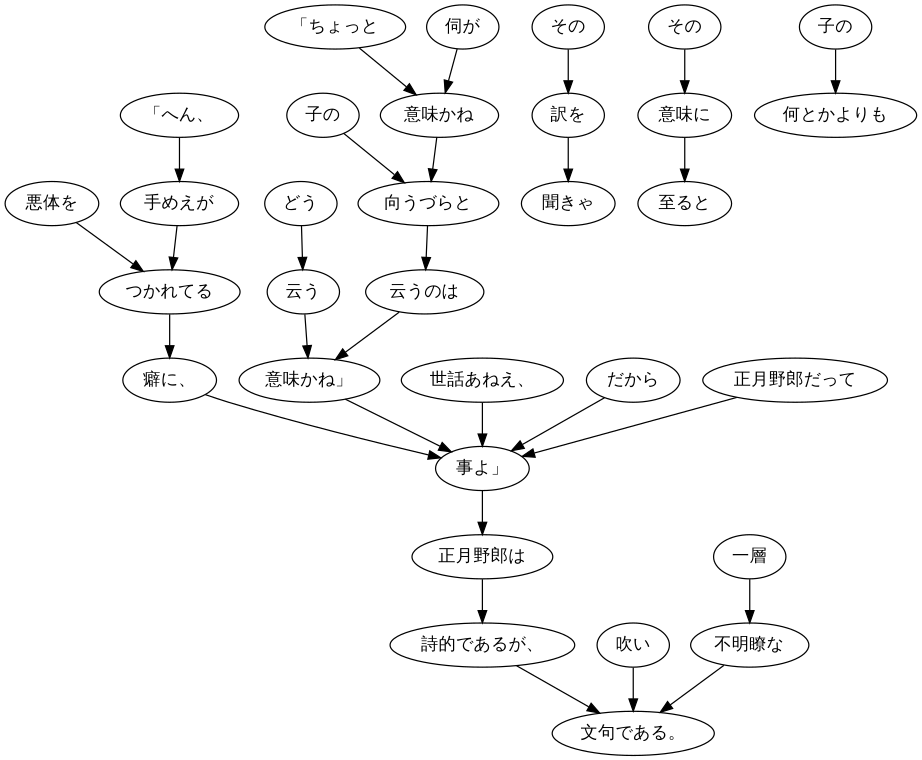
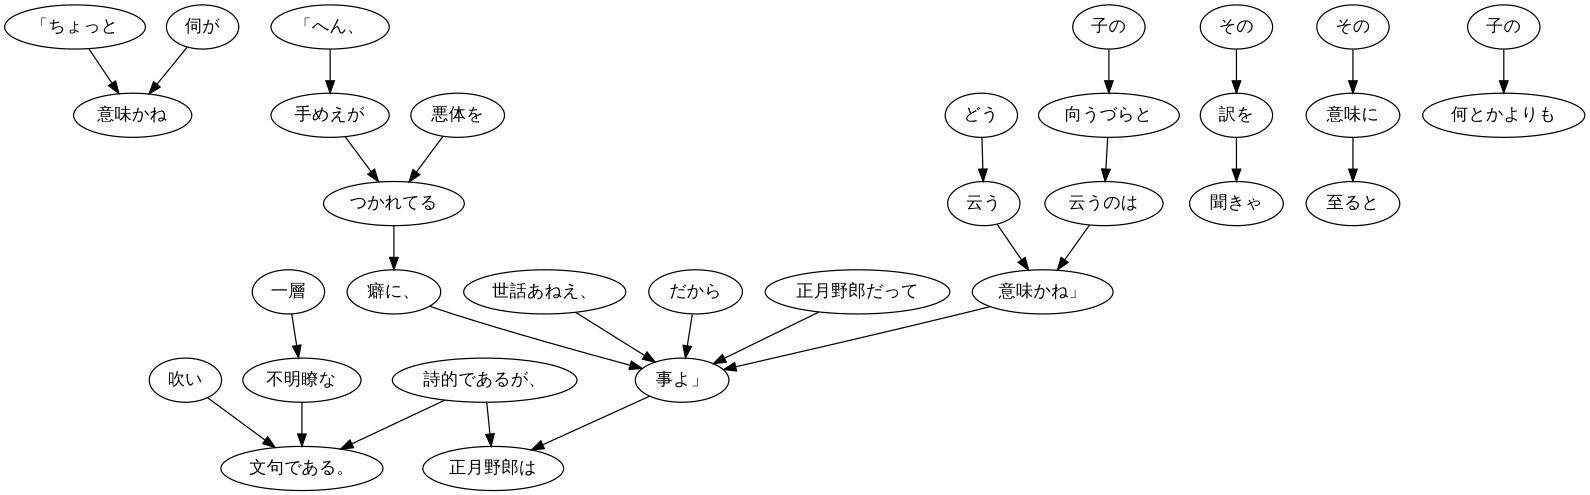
edge "意味かね" -> "向うづらと": removed
edge "正月野郎は" -> "詩的であるが、": reversed
